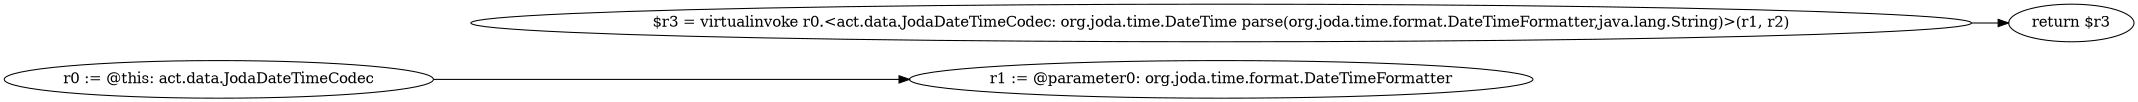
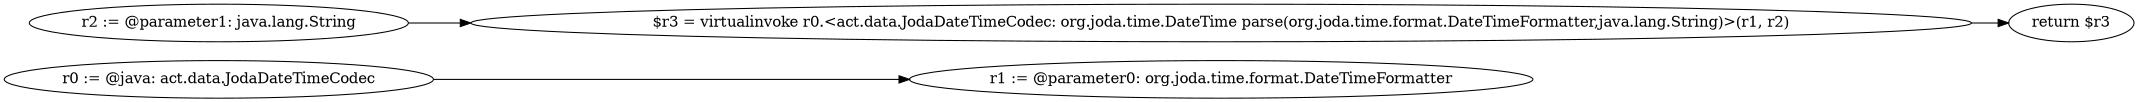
node "r2 := @parameter1: java.lang.String": added
node "r0 := @this: act.data.JodaDateTimeCodec": label "r0 := @this: act.data.JodaDateTimeCodec" -> "r0 := @java: act.data.JodaDateTimeCodec"
